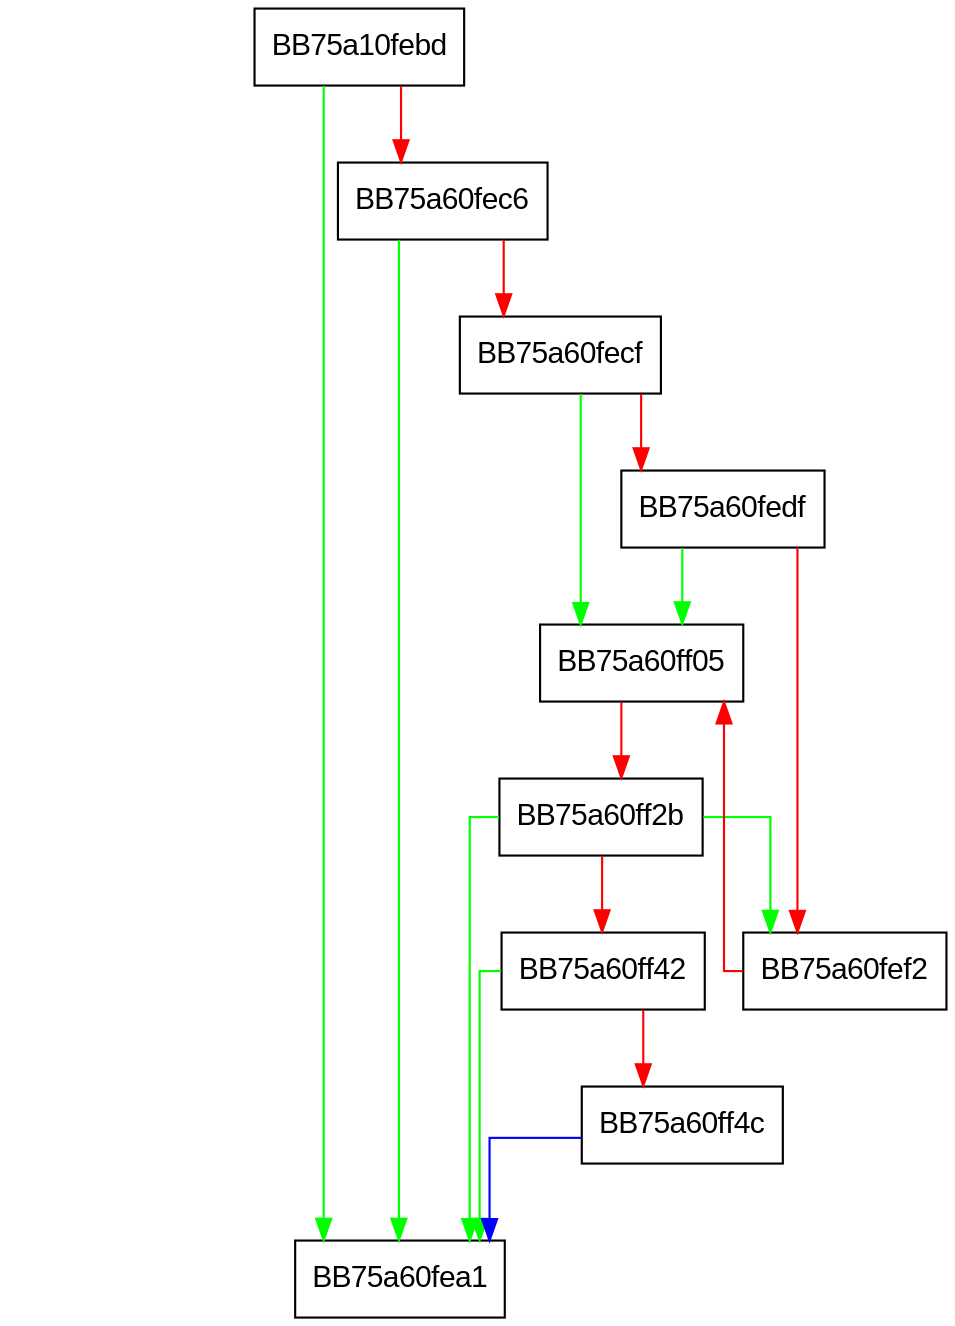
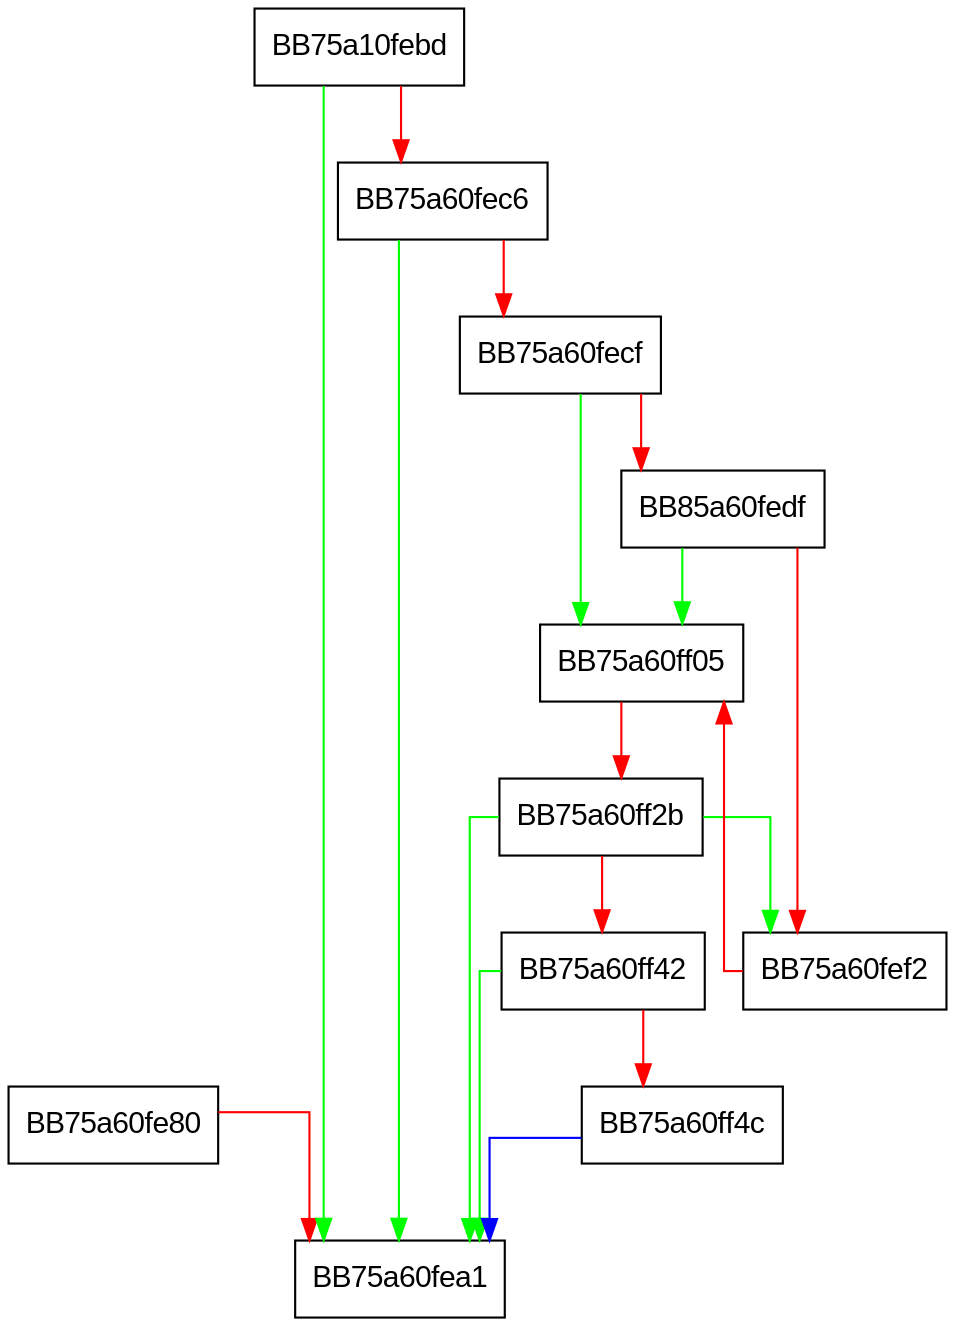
node "BB75a60fedf": label "BB75a60fedf" -> "BB85a60fedf"
node "BB75a60fe80": added
